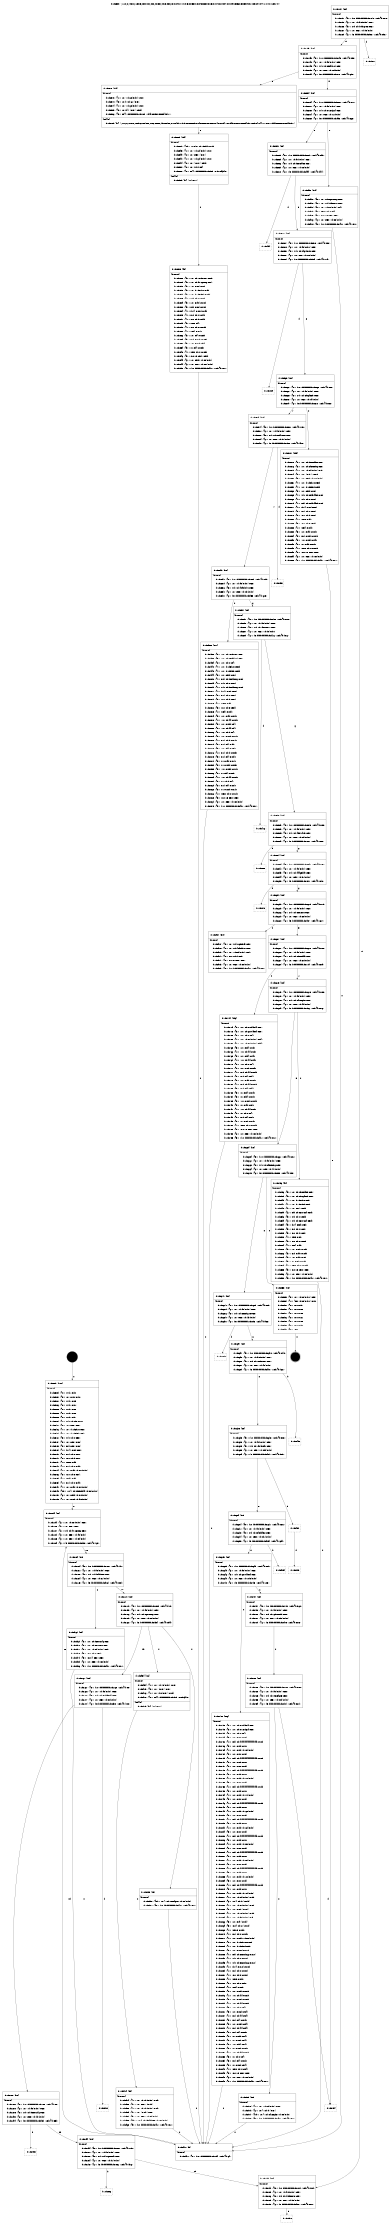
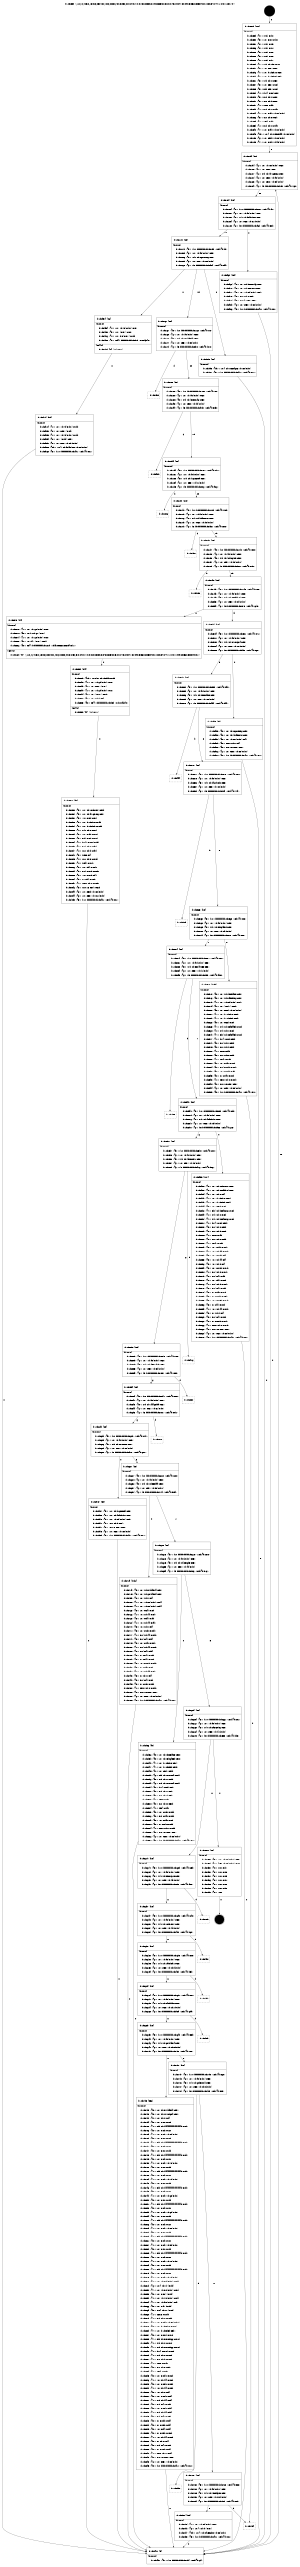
edge "0x4024d7 [28]" -> "0x4024bb [28]": reversed
edge "0x402f8b" -> "0x402dbe": now "0x402707 [28]" -> "0x402dbe"
edge "0x4029c7 [30]" -> "0x402fb4 [5]": added, label "1"
